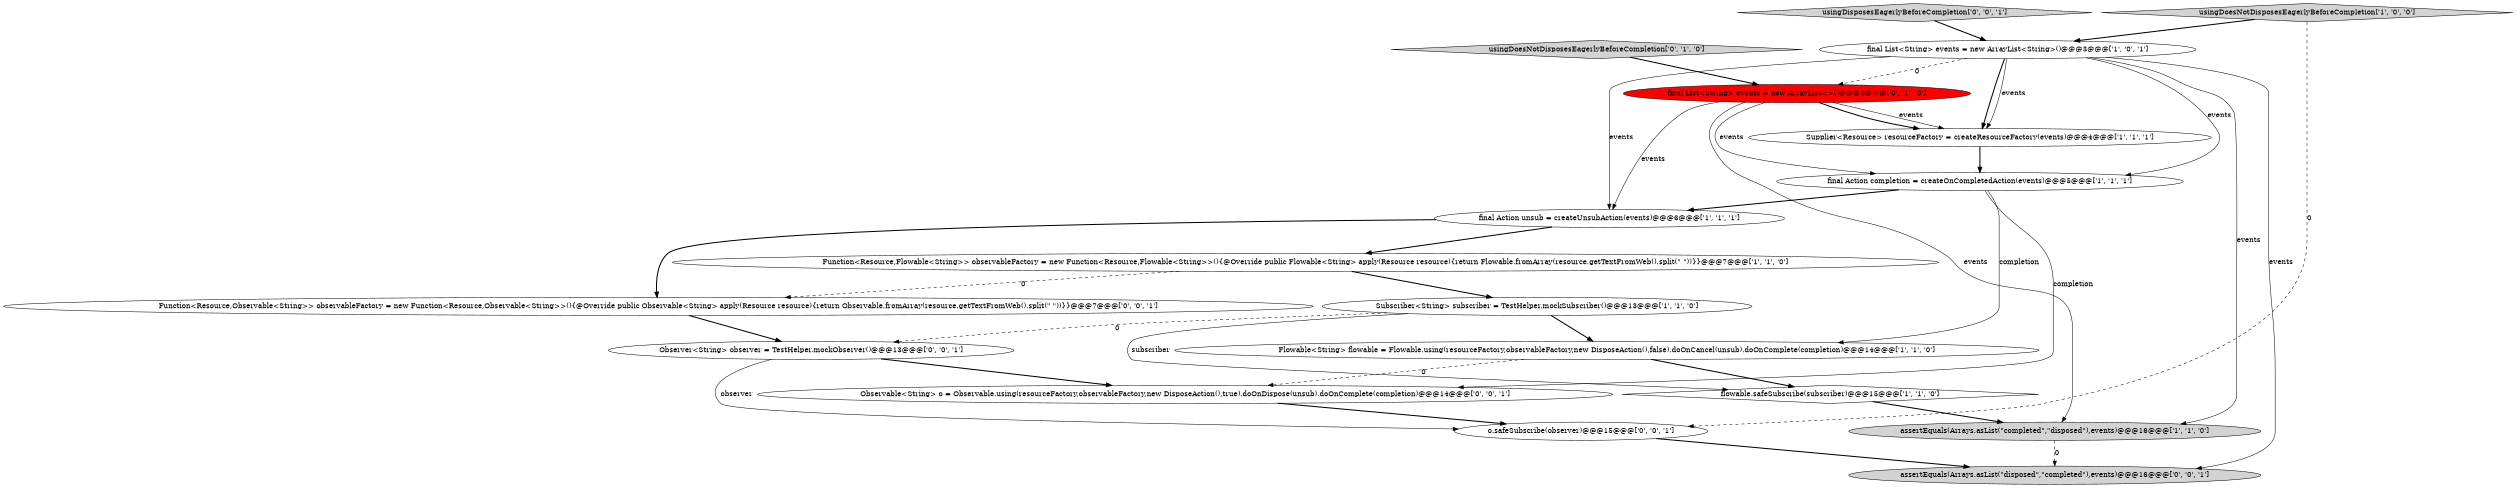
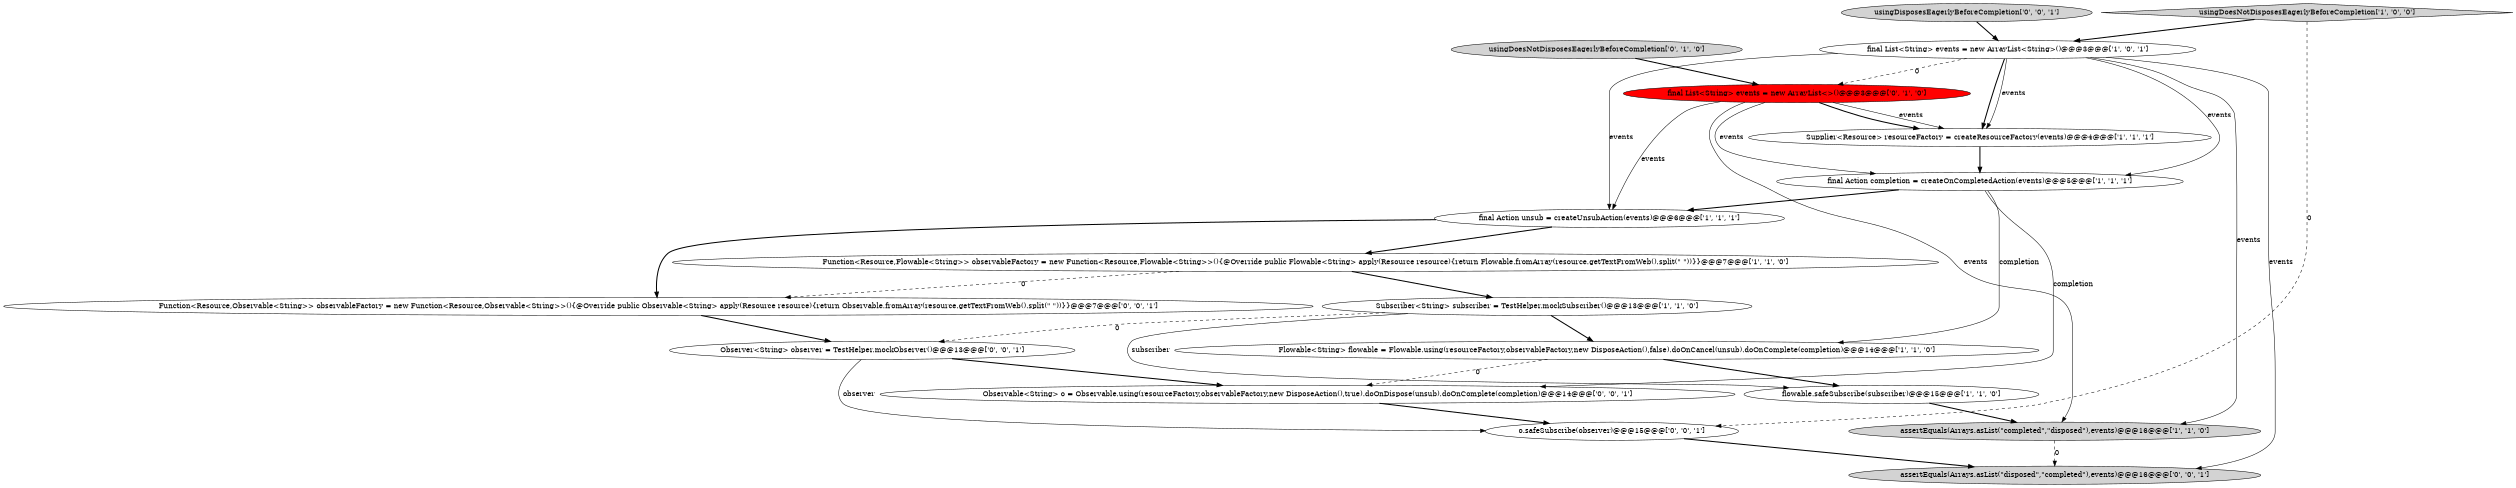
node "usingDisposesEagerlyBeforeCompletion['0', '0', '1']": shape diamond -> ellipse
node "usingDoesNotDisposesEagerlyBeforeCompletion['0', '1', '0']": shape diamond -> ellipse
node "flowable.safeSubscribe(subscriber)@@@15@@@['1', '1', '0']": shape diamond -> ellipse
